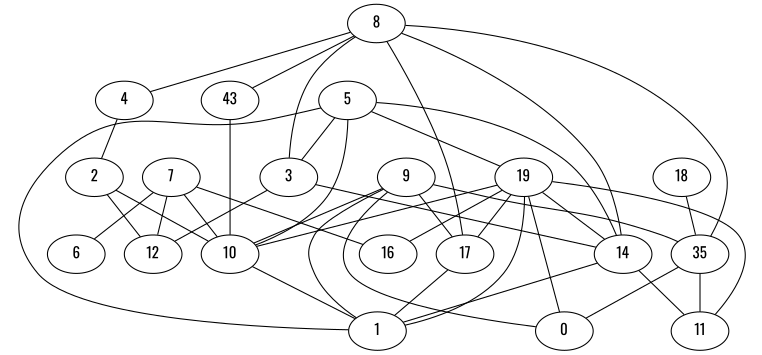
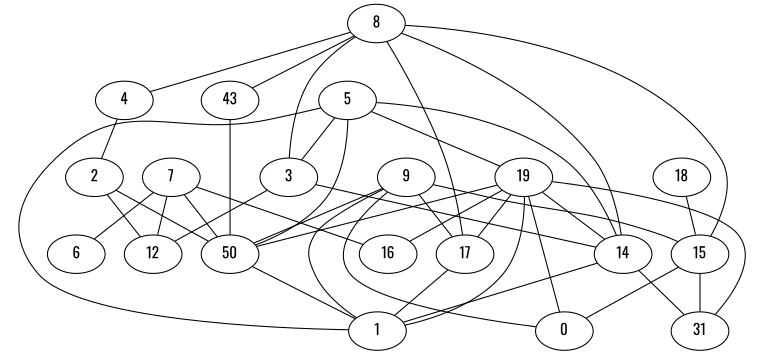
node "10": label "10" -> "50"
node "35": label "35" -> "15"
node "11": label "11" -> "31"
